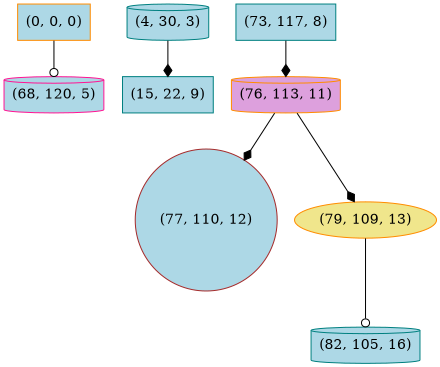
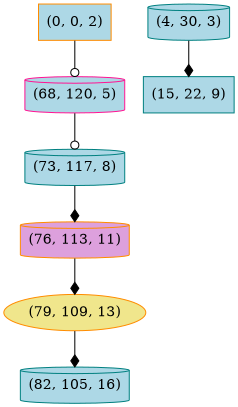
node "(0, 0, 0)": label "(0, 0, 0)" -> "(0, 0, 2)"
node "(73, 117, 8)": shape box -> cylinder
edge "(68, 120, 5)" -> "(73, 117, 8)": added
node "(77, 110, 12)": removed
edge "(79, 109, 13)" -> "(82, 105, 16)": arrowhead odot -> diamond
